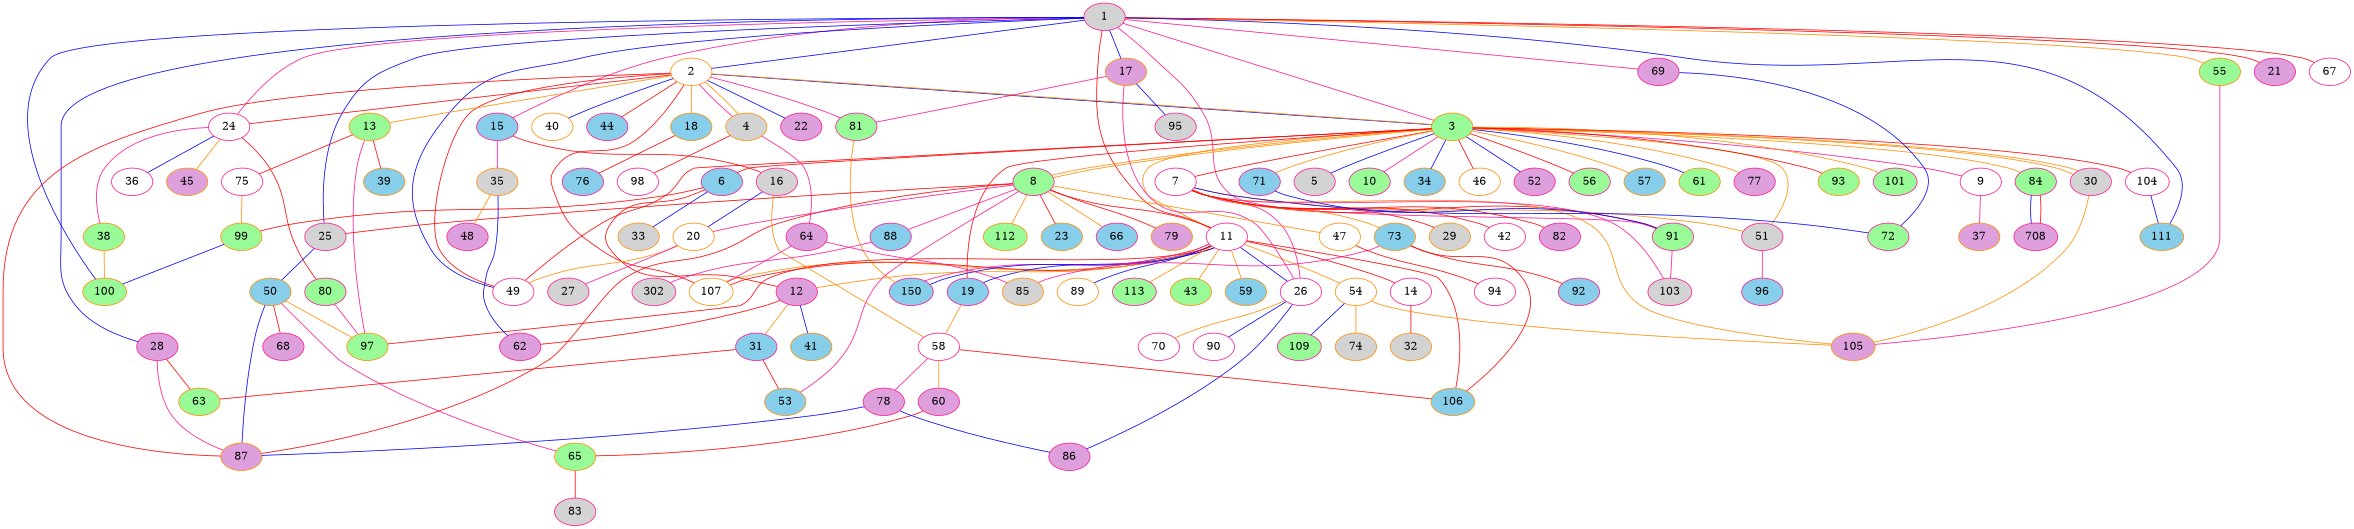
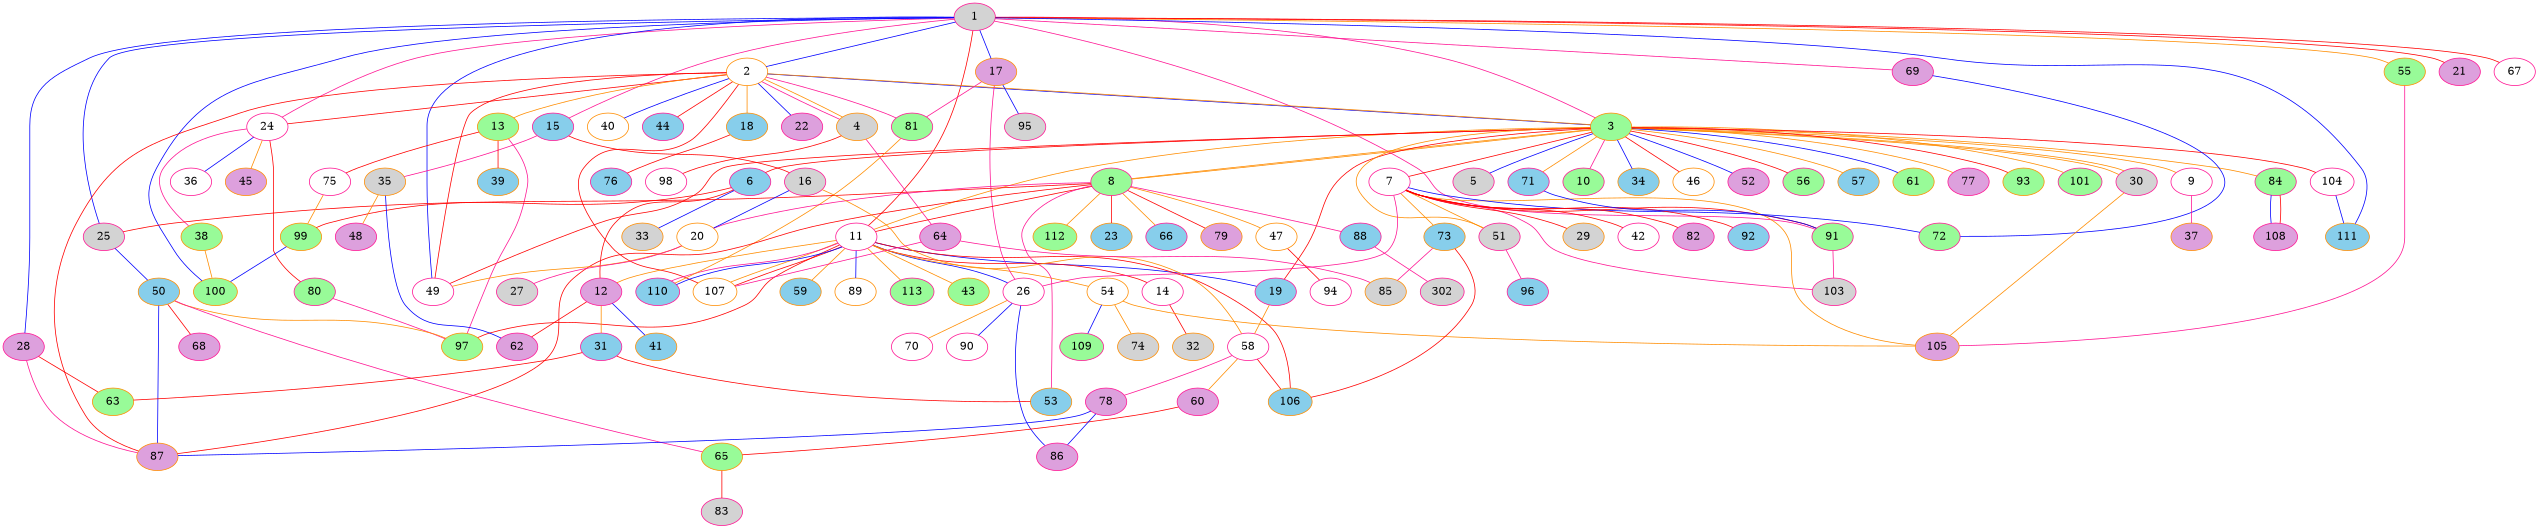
edge "3" -- "9": color deeppink -> darkorange
node "708": label "708" -> "108"
edge "73" -- "92": now "7" -- "92"
node "150": label "150" -> "110"
